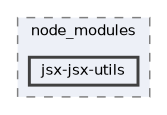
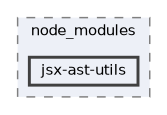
node "jsx-jsx-utils": label "jsx-jsx-utils" -> "jsx-ast-utils"
